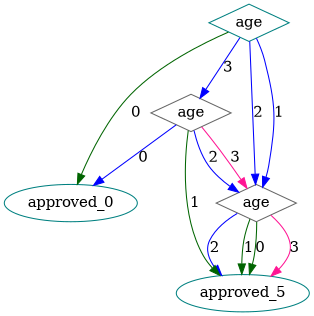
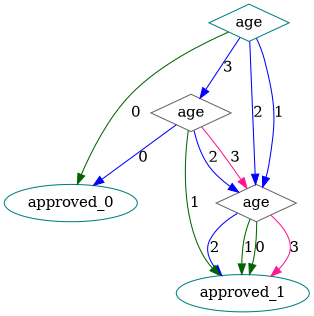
node "approved_5": label "approved_5" -> "approved_1"
